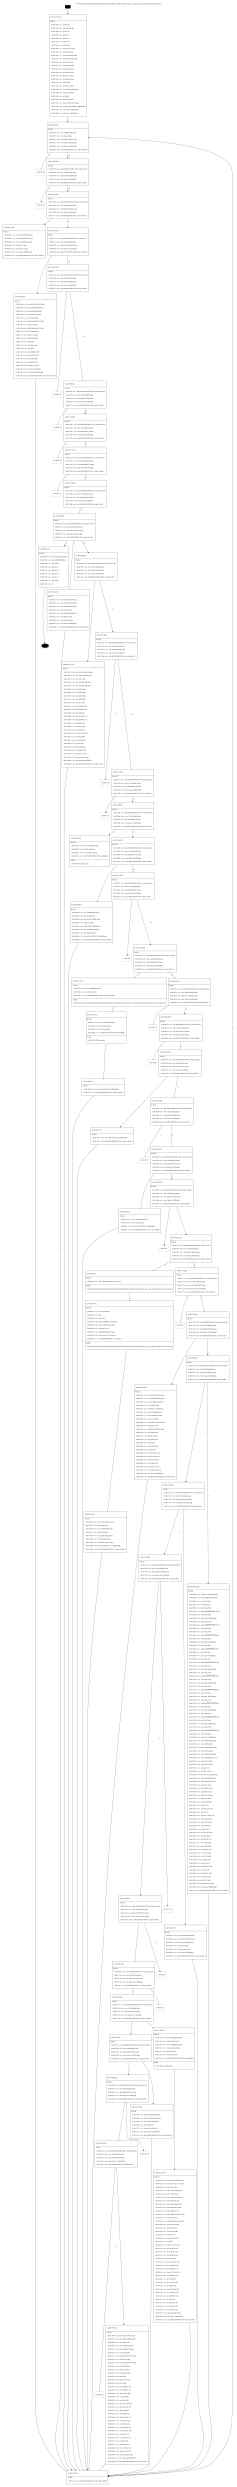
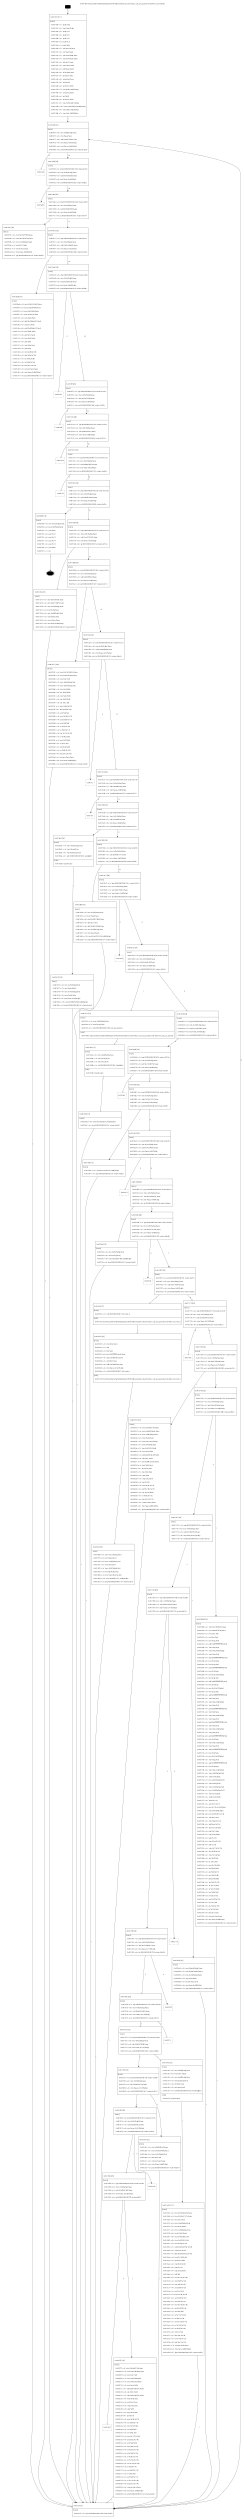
edge "0x40156f [28]" -> "0x4020fb [18]": now "0x401553 [28]" -> "0x4020fb [18]"
node "0x401b73 [30]": added
node "0x40210d": removed
